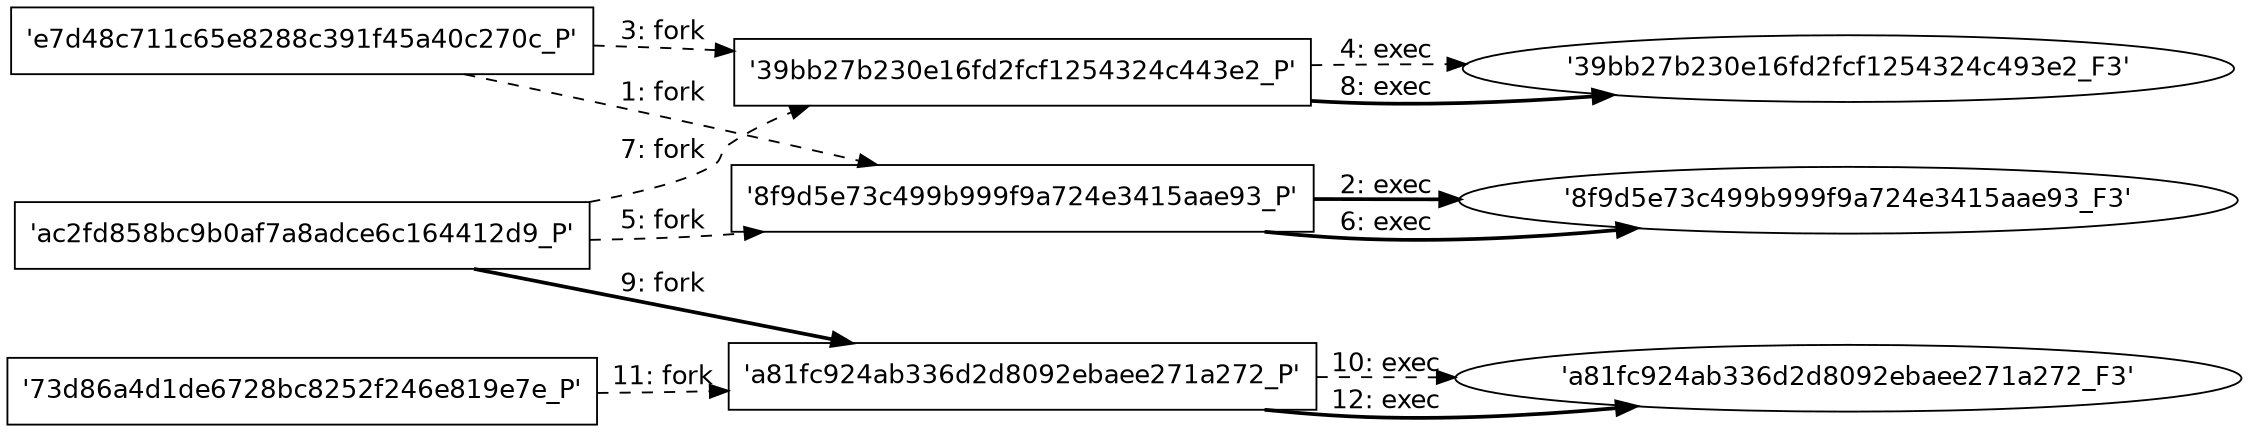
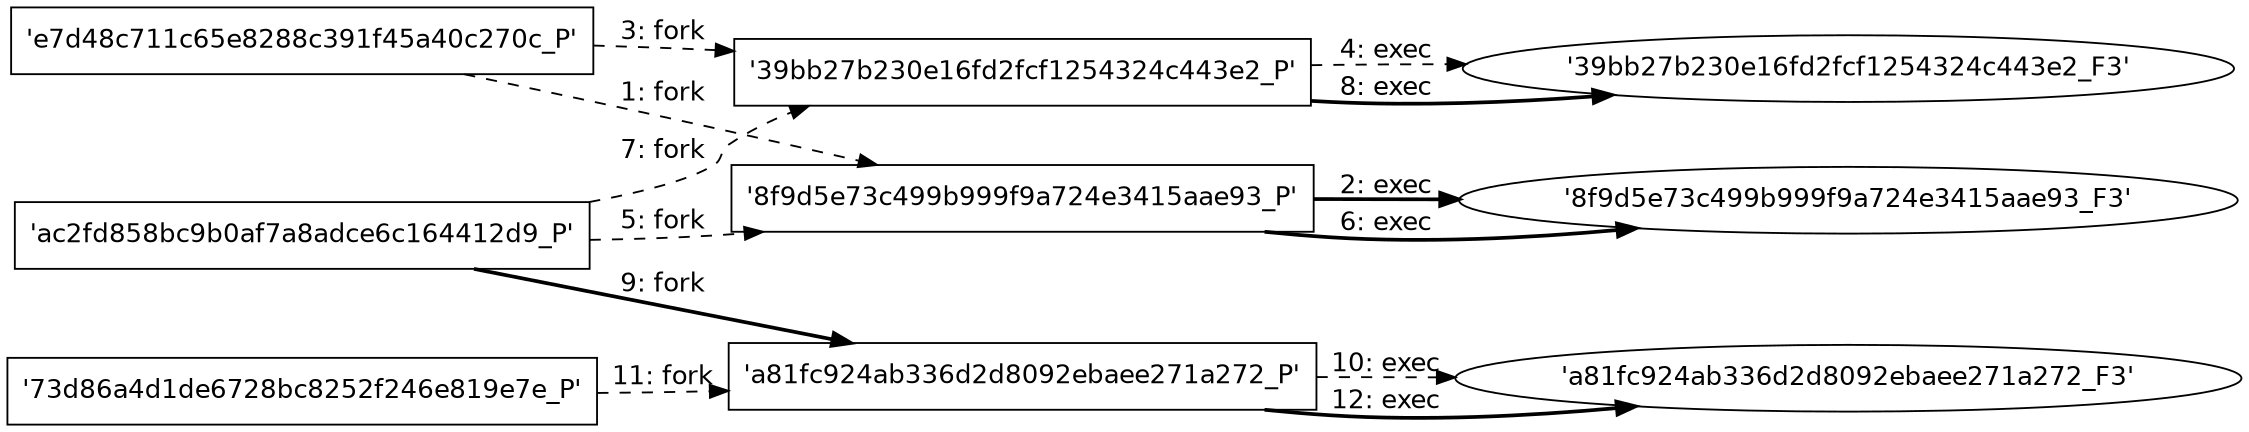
node "'39bb27b230e16fd2fcf1254324c493e2_F3'": label "'39bb27b230e16fd2fcf1254324c493e2_F3'" -> "'39bb27b230e16fd2fcf1254324c443e2_F3'"
